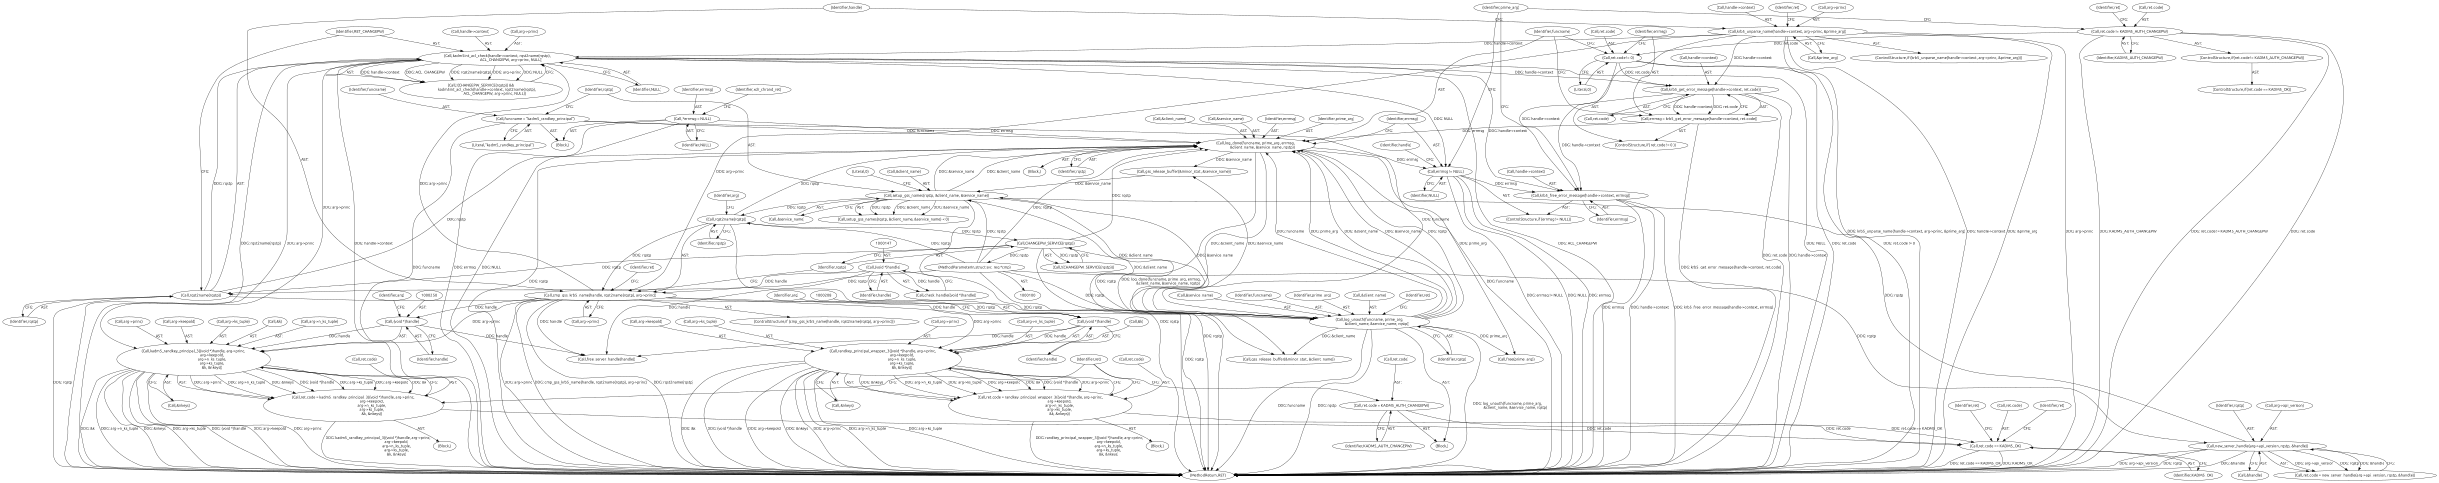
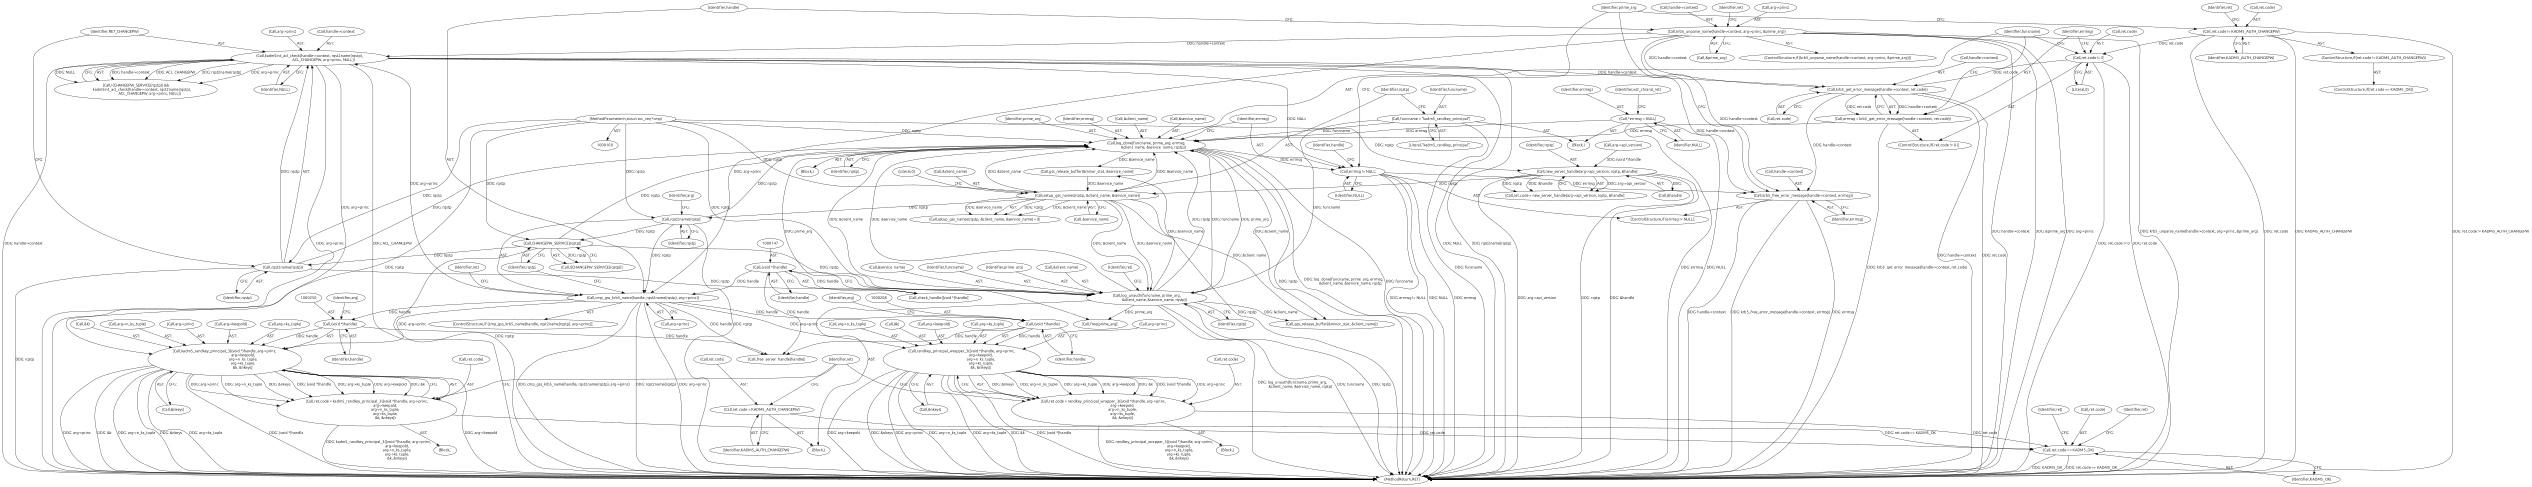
edge "(Call,CHANGEPW_SERVICE(rqstp))" -> "(MethodParameterIn,struct svc_req *cmp)": reversed
edge "(Call,arg->api_version)" -> "(Call,new_server_handle(arg->api_version, rqstp, &handle))": label "AST: " -> "DDG: (void *)handle"
edge "(Call,new_server_handle(arg->api_version, rqstp, &handle))" -> "(Call,&handle)": label "CFG: " -> "DDG: "
